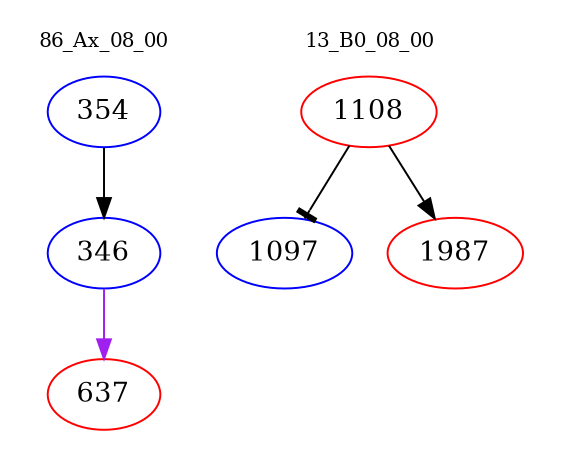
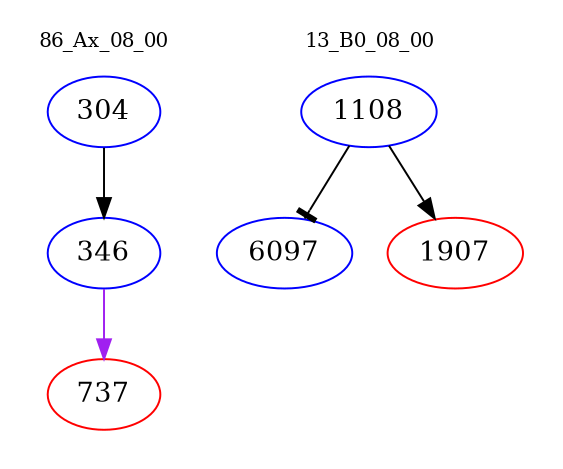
node "354": label "354" -> "304"
node "1108": color red -> blue
node "1097": label "1097" -> "6097"
node "1987": label "1987" -> "1907"
node "637": label "637" -> "737"
